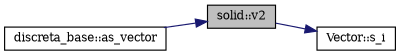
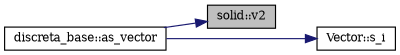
edge "solid::v2" -> "Vector::s_i": now "discreta_base::as_vector" -> "Vector::s_i"
